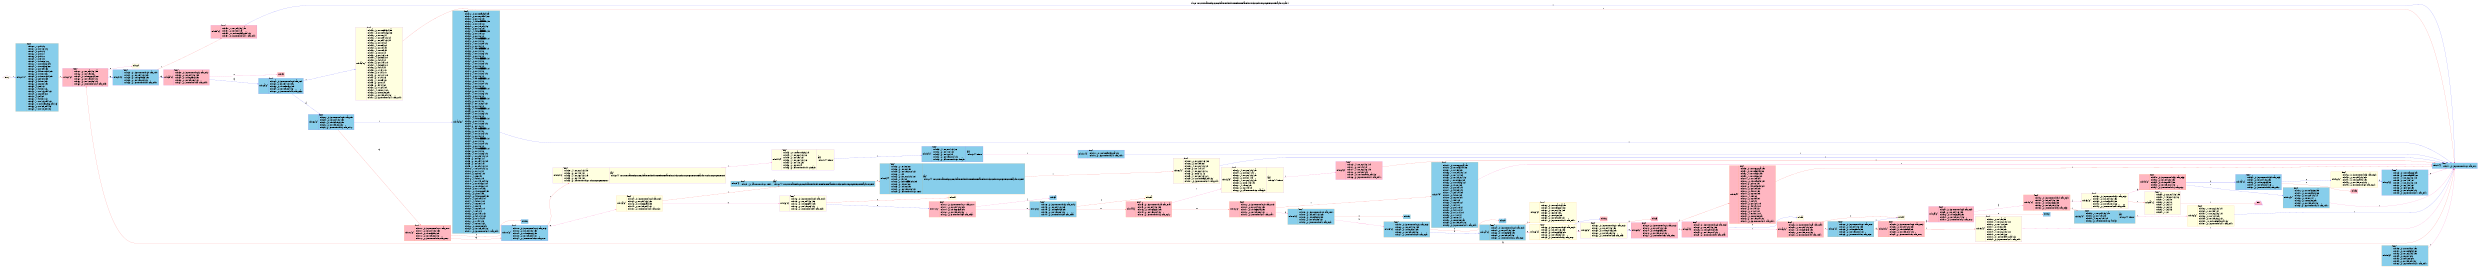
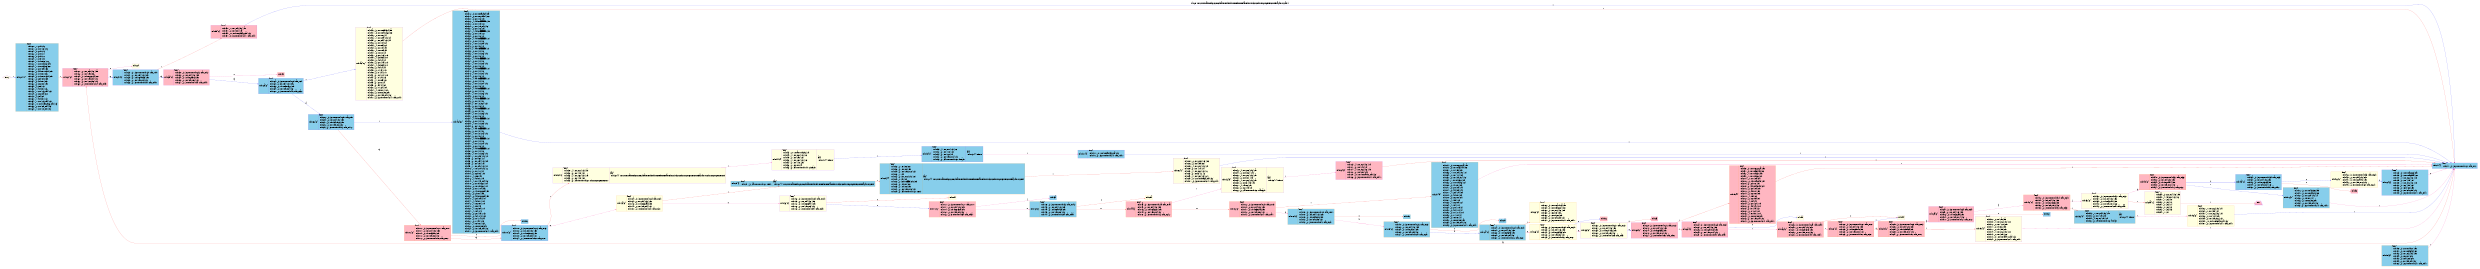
node "0x4018c2 [28]": fillcolor skyblue -> lightpink
